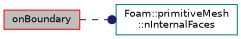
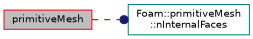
node "onBoundary": label "onBoundary" -> "primitiveMesh"
